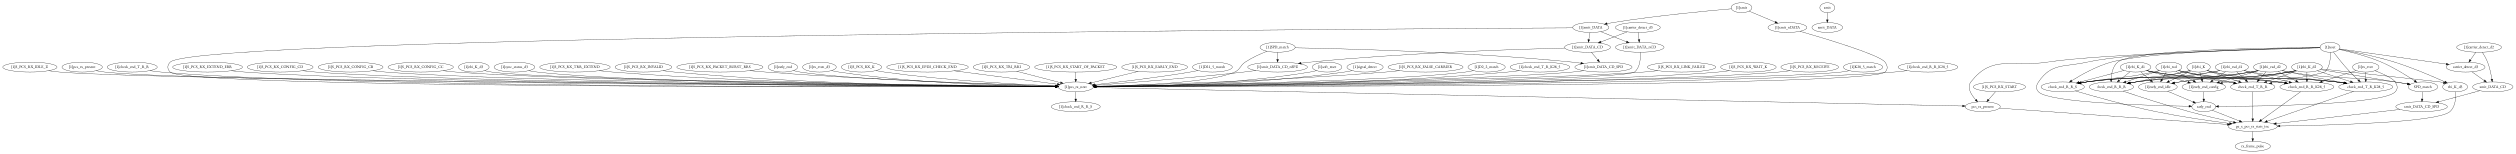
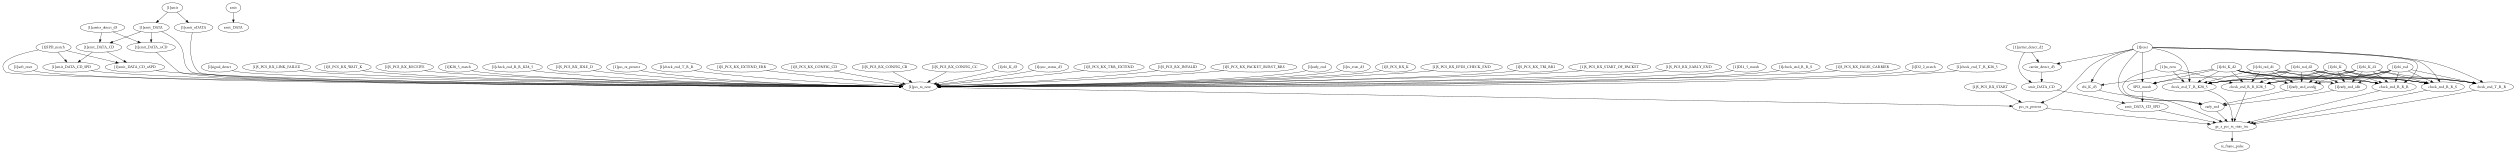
edge "[1]ebi_rxd_d1" -> "check_end_T_R_R": removed
edge "[1]pcs_rx_next" -> "[1]check_end_R_R_S": reversed
